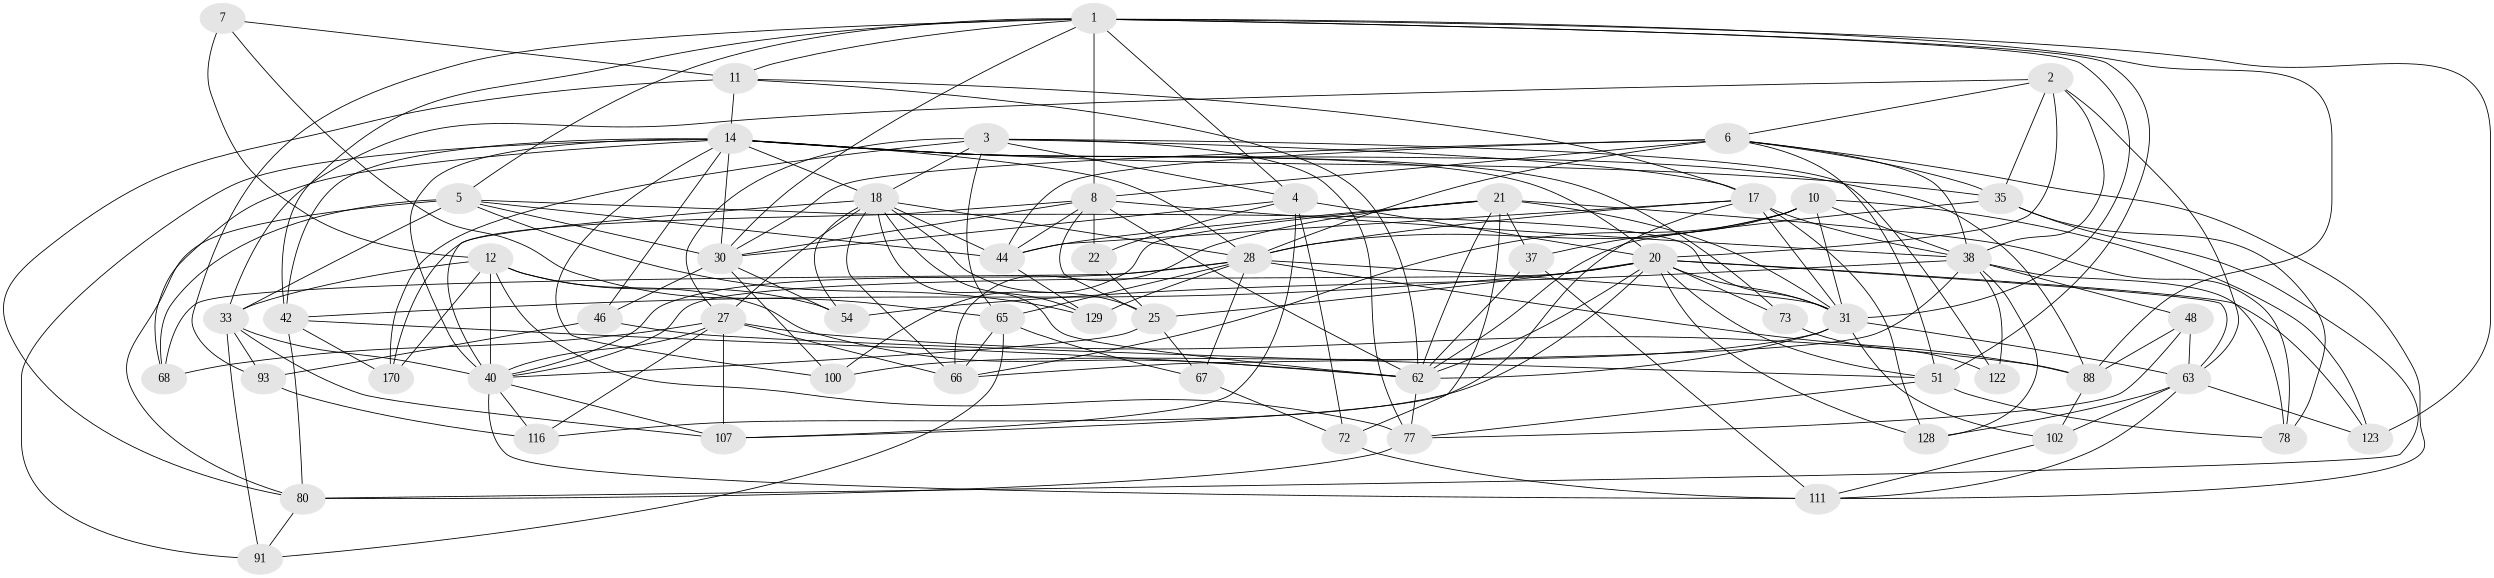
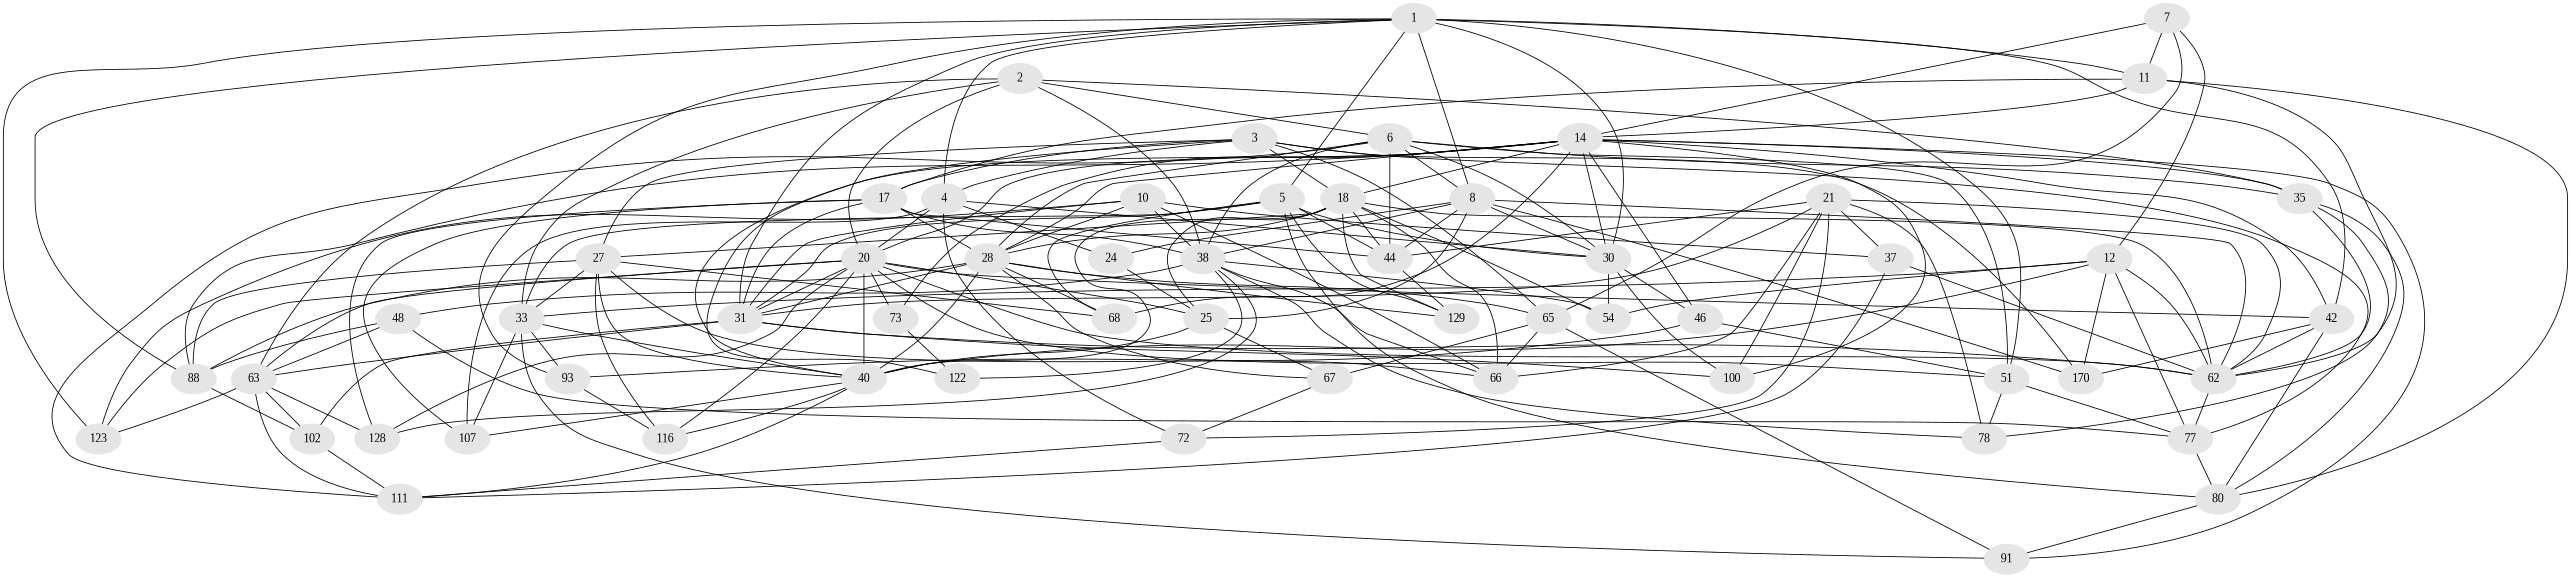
edge "7" -- "14": added
node "22": label "22" -> "24"
edge "27" -- "107": now "27" -- "33"
